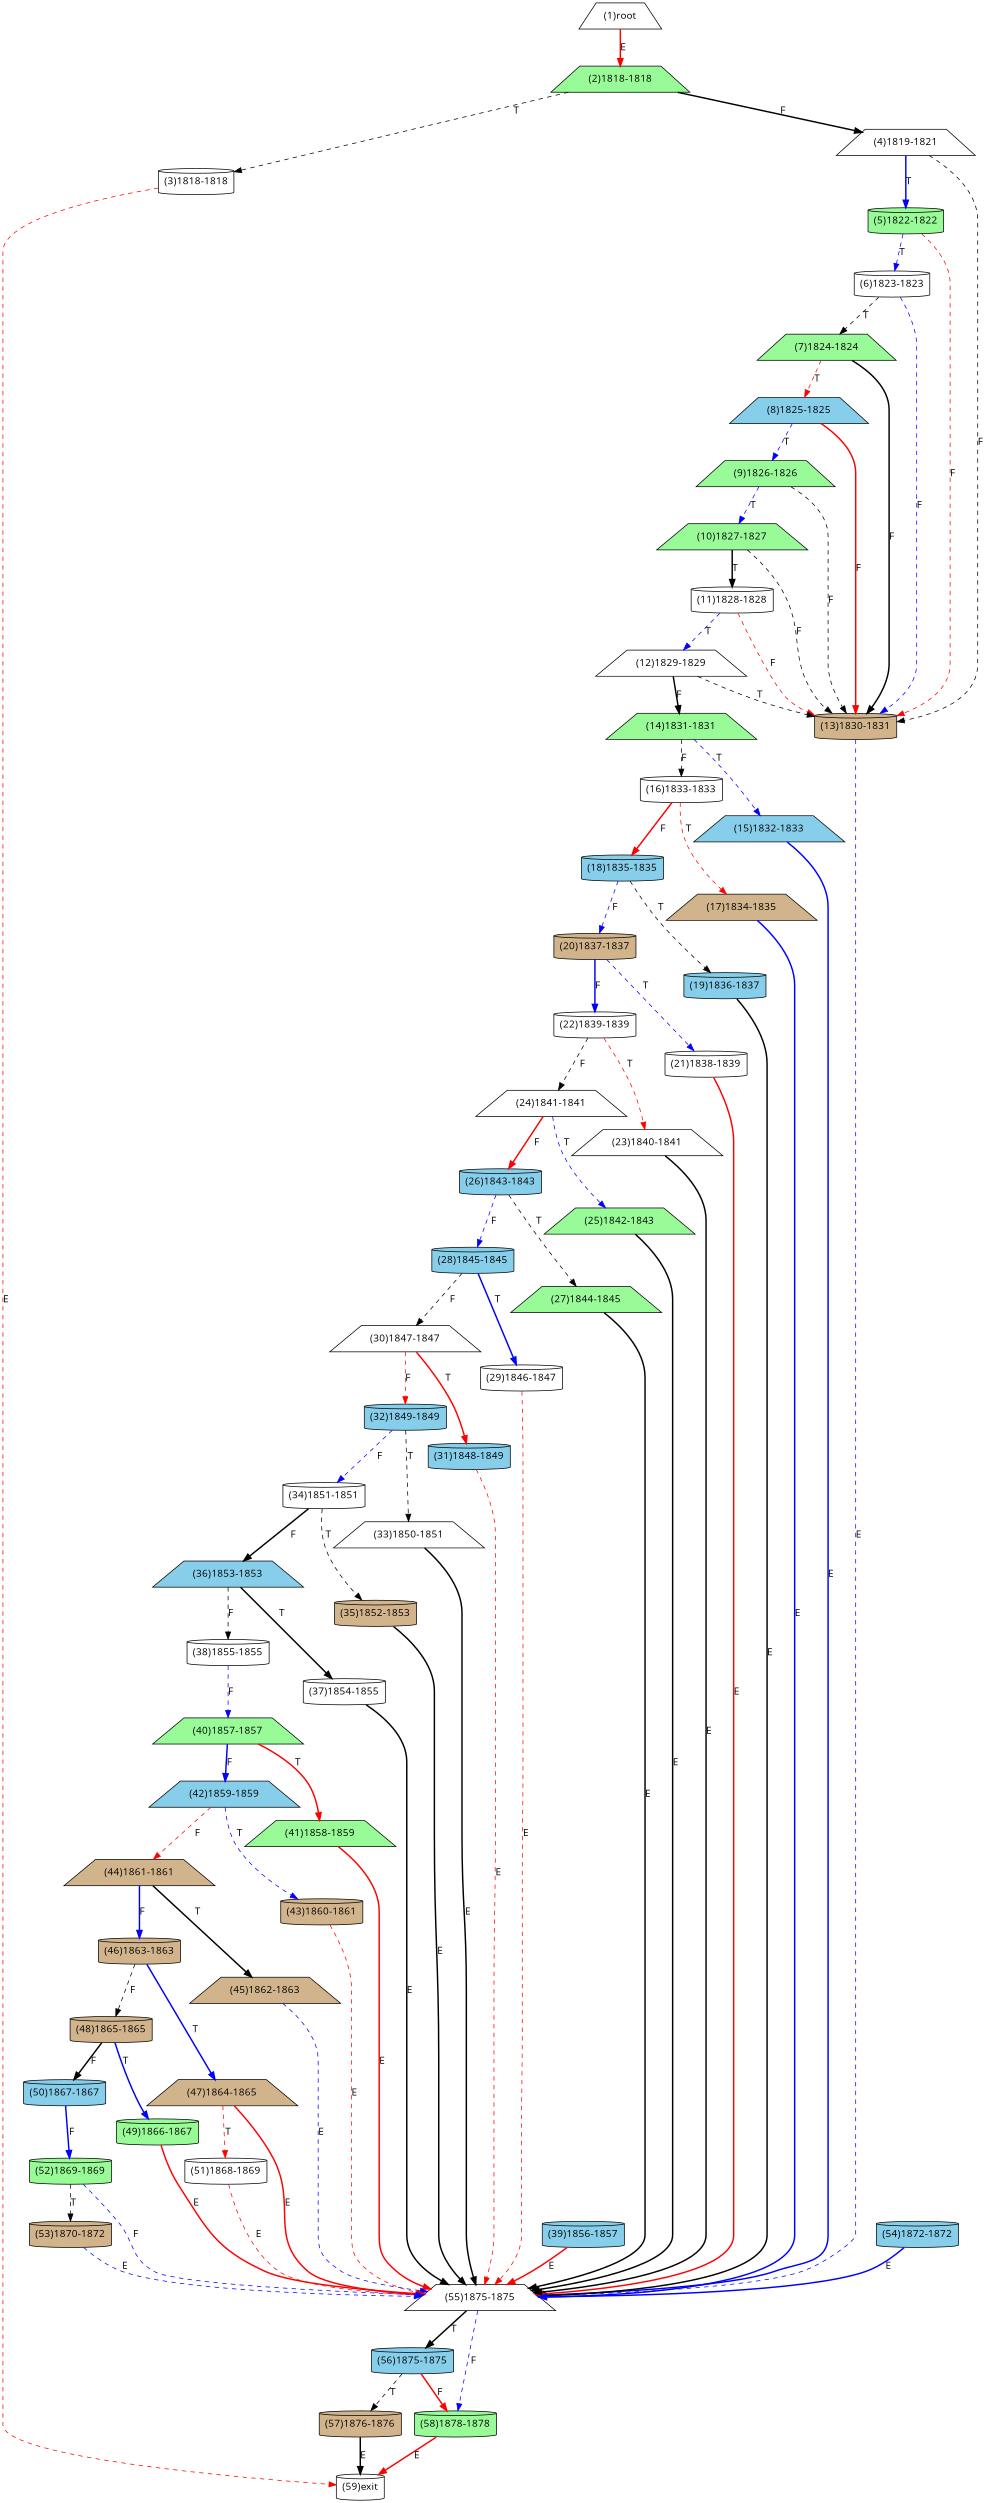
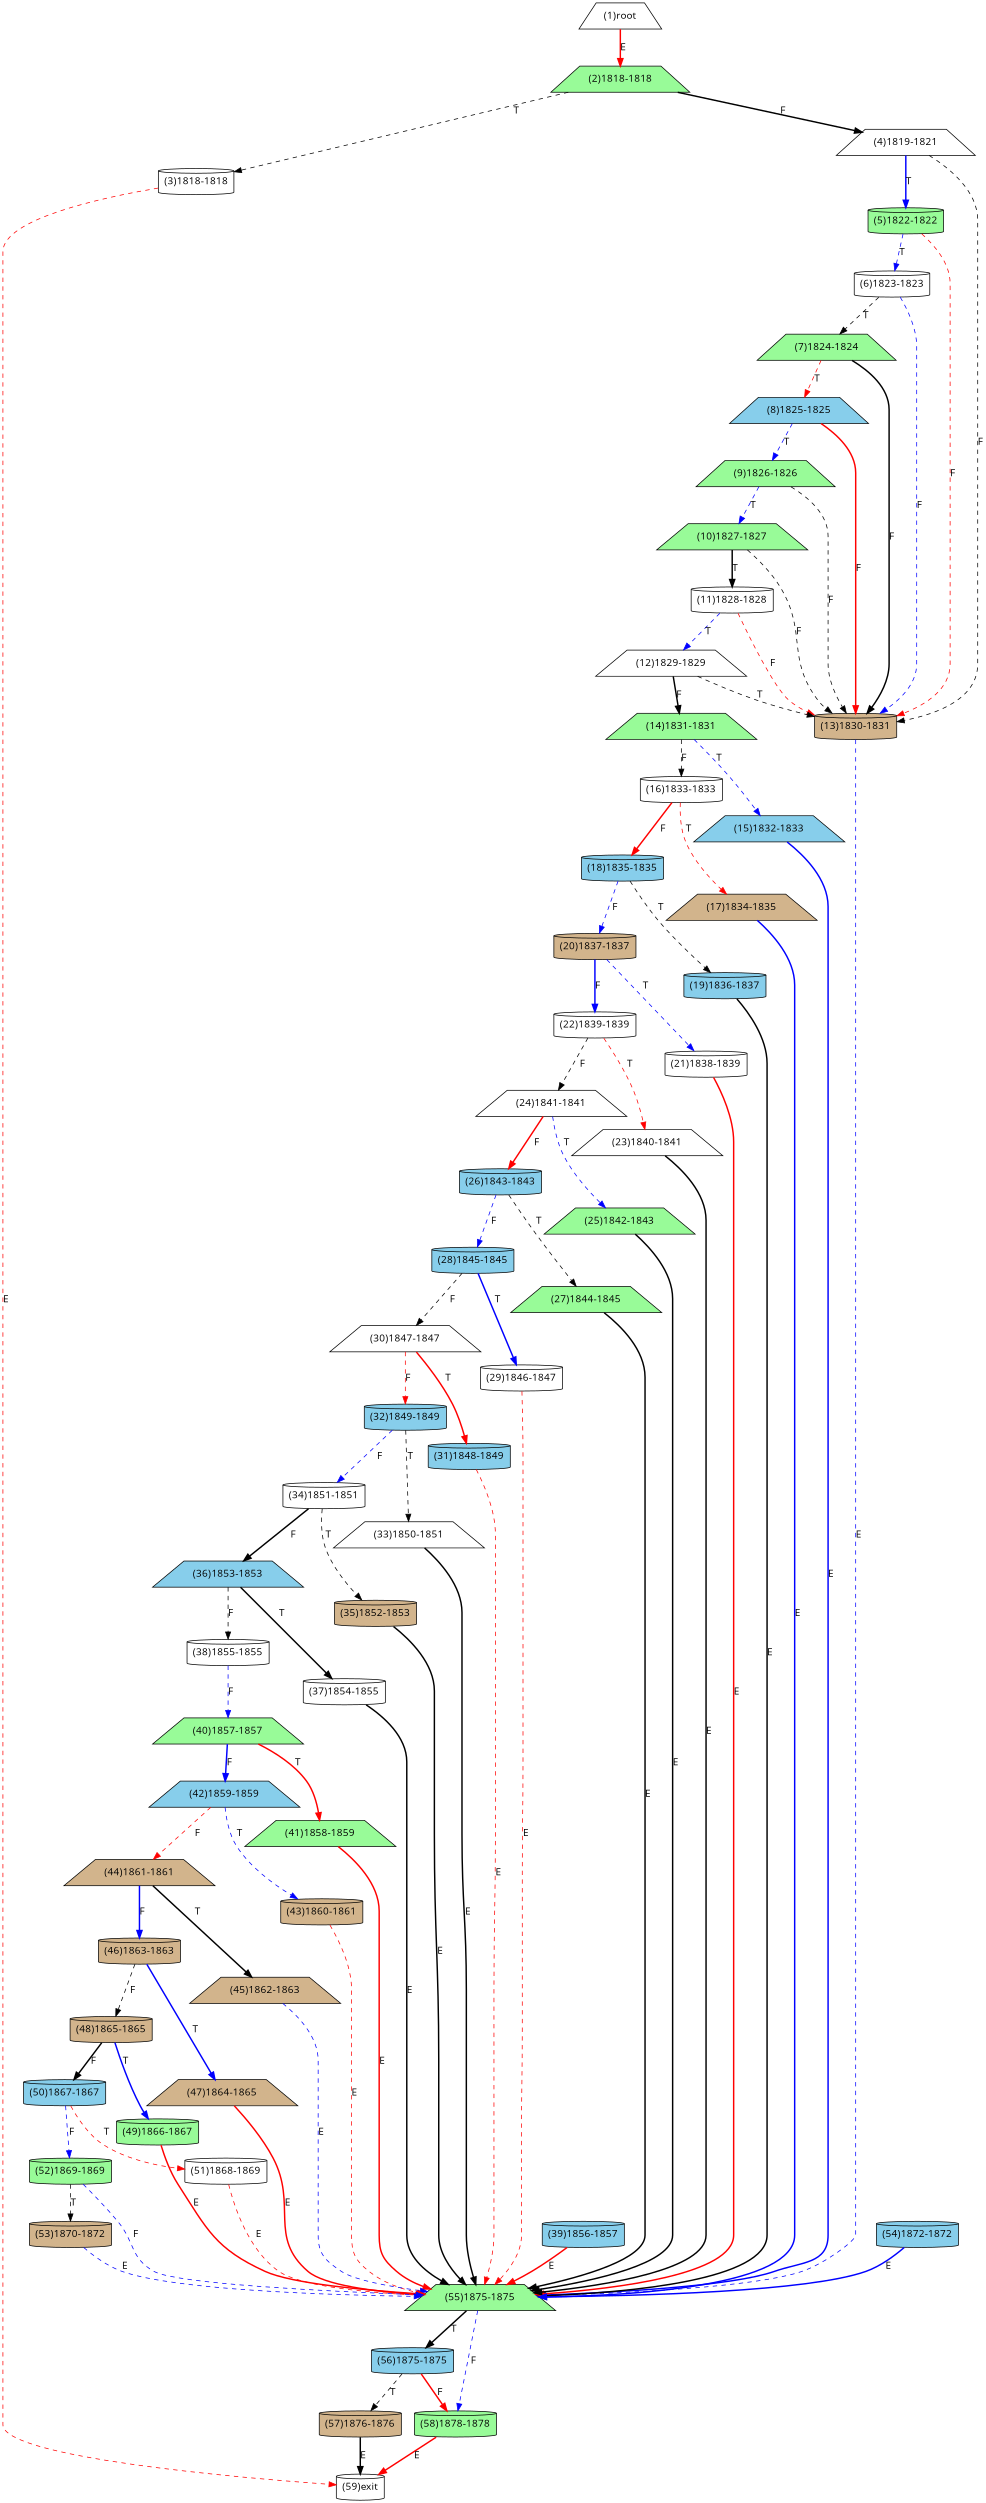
edge "(50)1867-1867" -> "(52)1869-1869": style bold -> dashed
edge "(47)1864-1865" -> "(51)1868-1869": now "(50)1867-1867" -> "(51)1868-1869"
node "(55)1875-1875": fillcolor white -> palegreen
